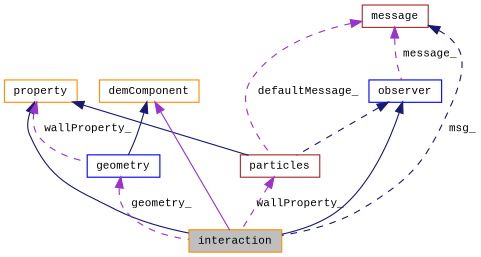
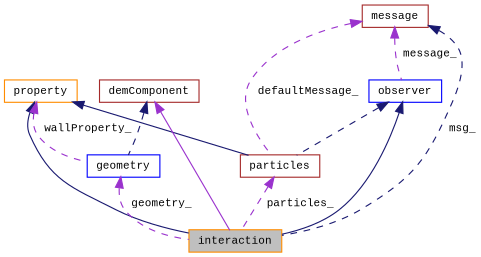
node "demComponent": color darkorange -> brown
edge "geometry" -> "demComponent": style solid -> dashed
edge "interaction" -> "particles": label " wallProperty_" -> " particles_"
